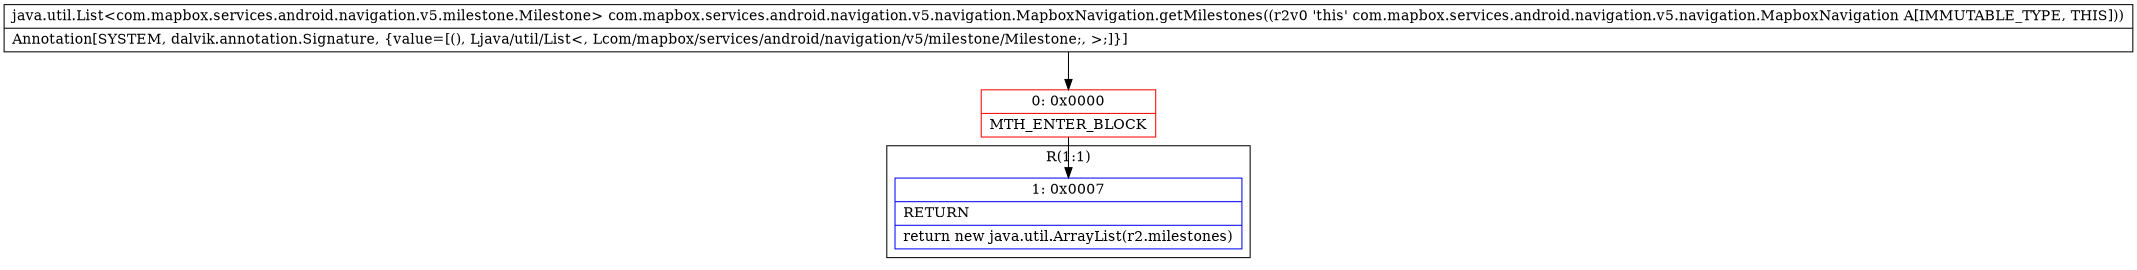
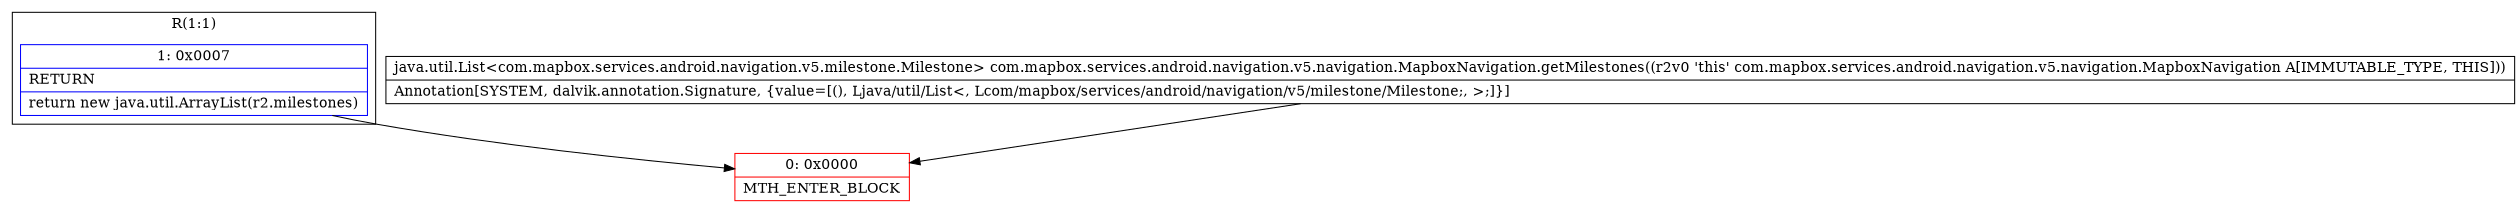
edge "0: 0x0000" -> "1: 0x0007": reversed
